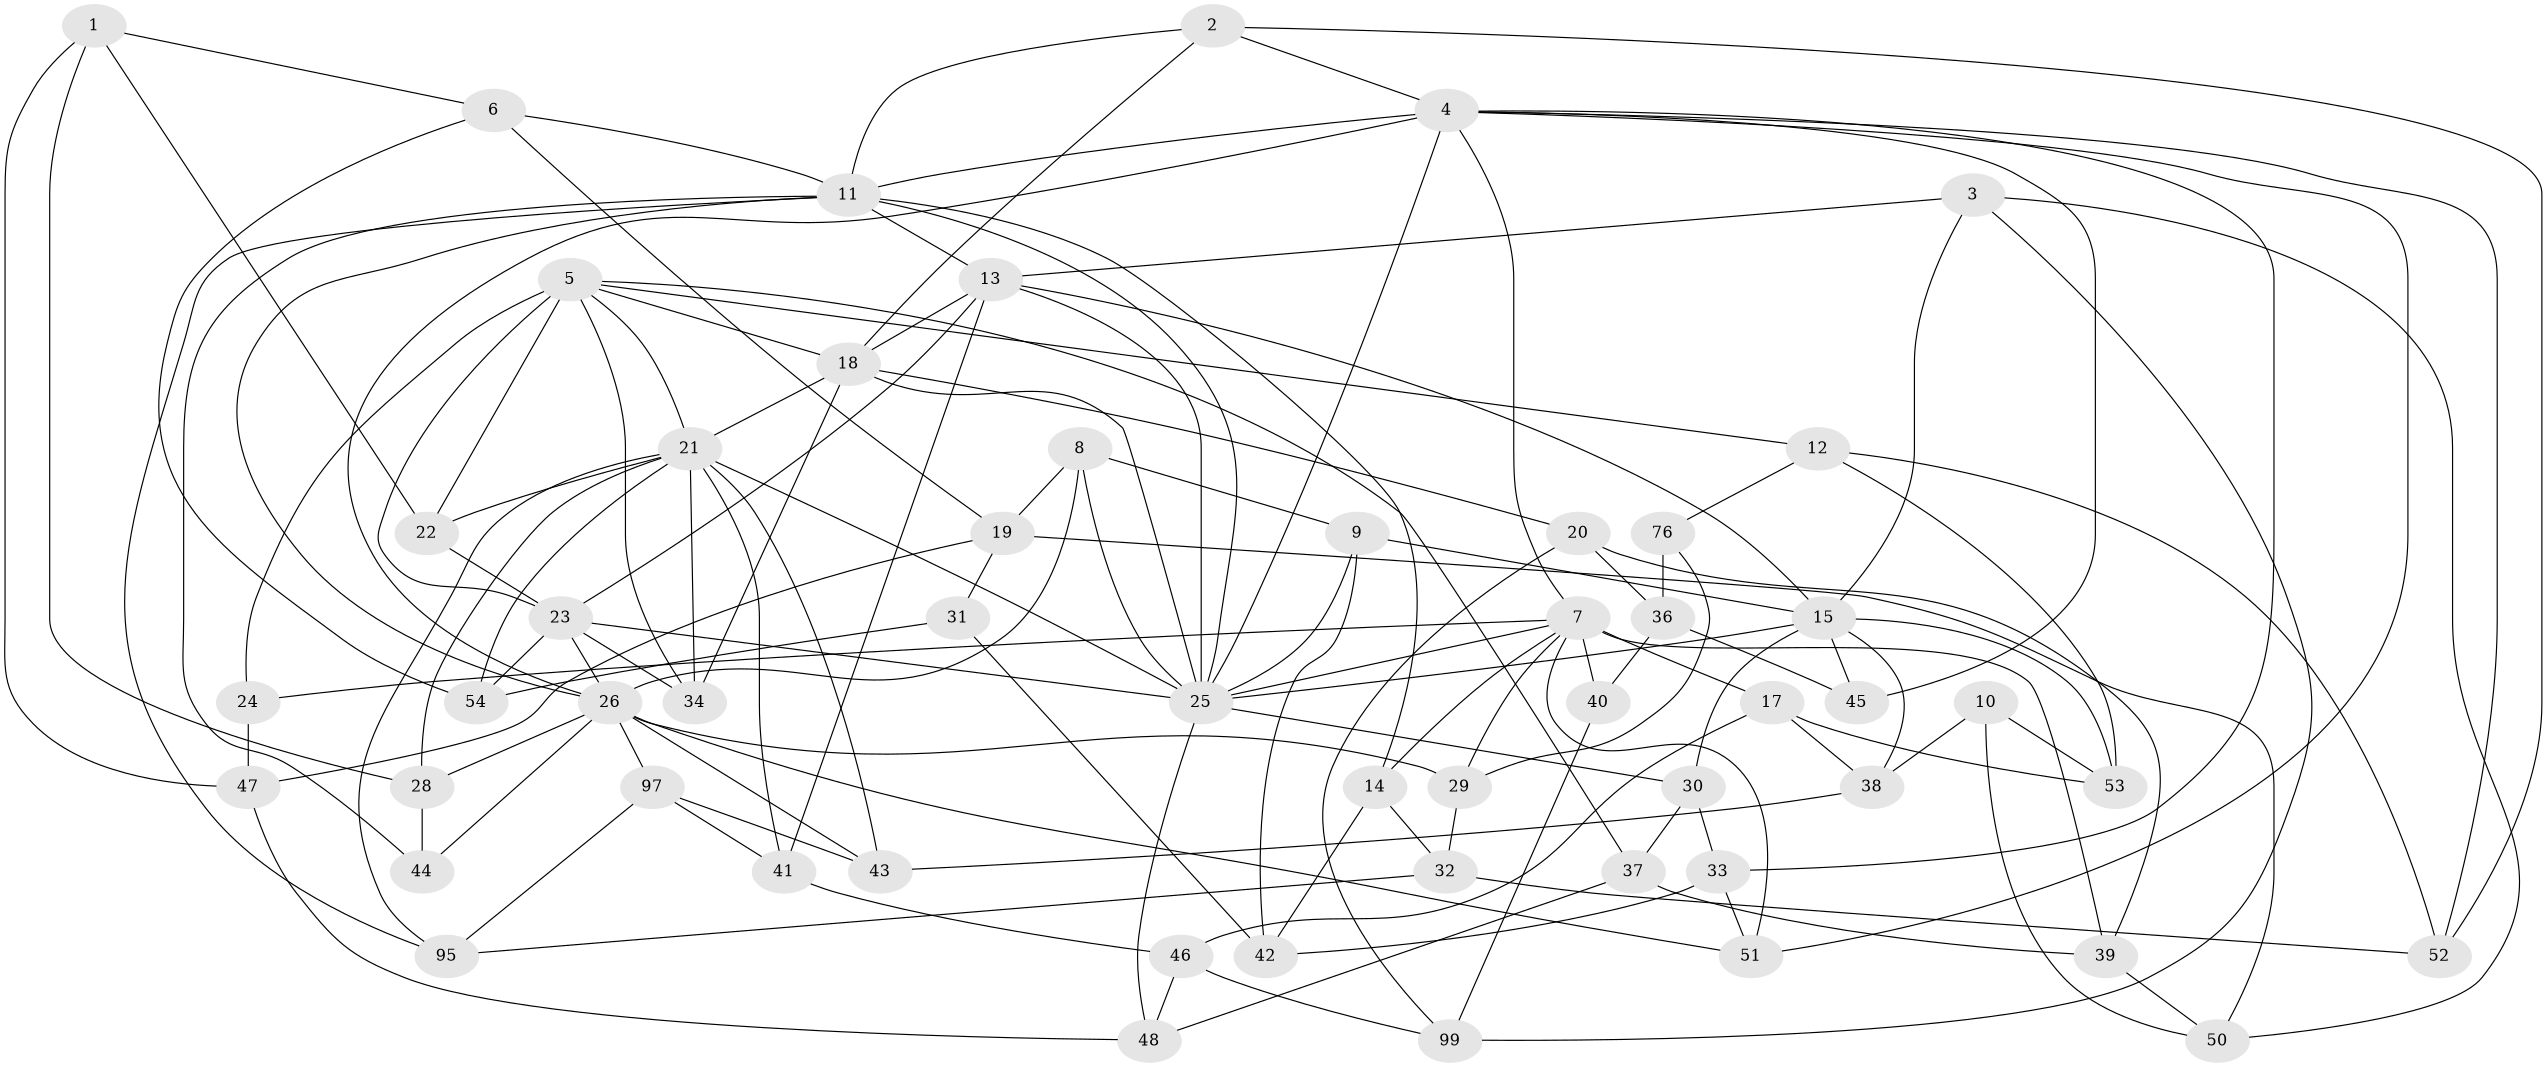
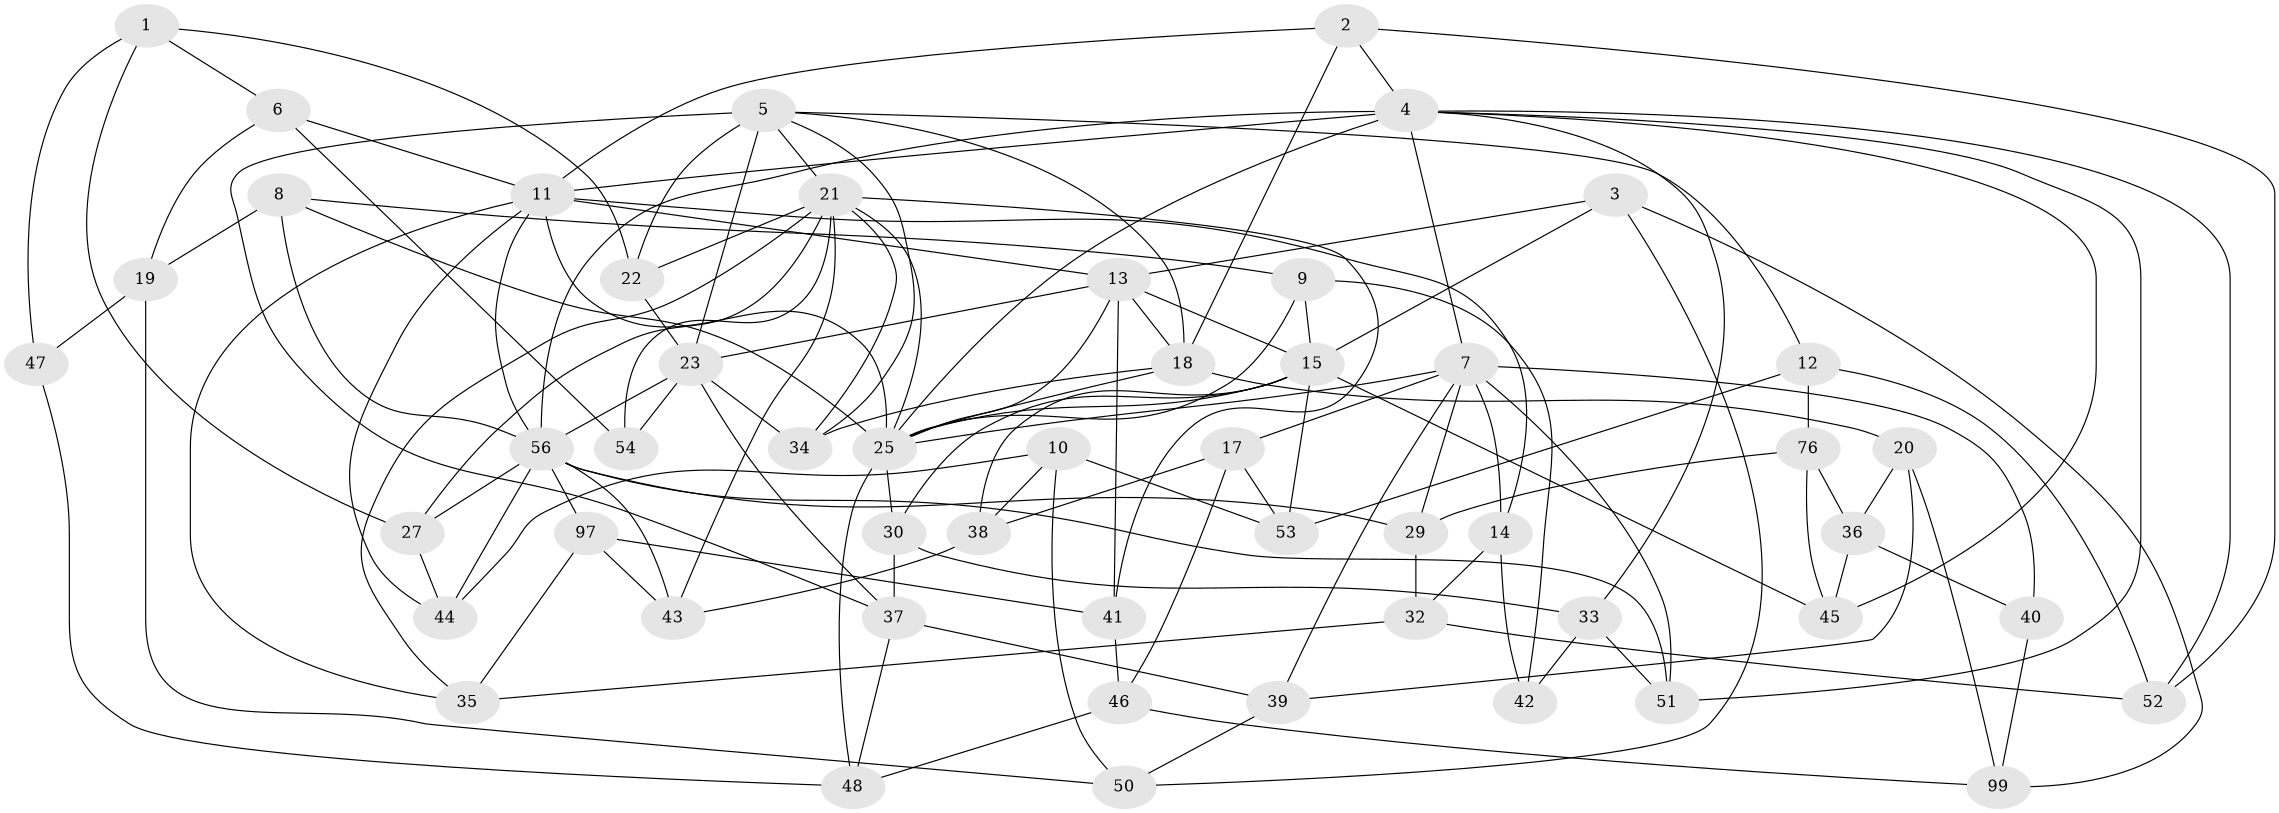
edge "18" -- "21": removed
edge "10" -- "44": added
edge "76" -- "45": added
node "31": removed
edge "23" -- "25": now "23" -- "37"
node "24": removed
node "26": label "26" -> "56"
node "28": label "28" -> "27"
node "95": label "95" -> "35"
